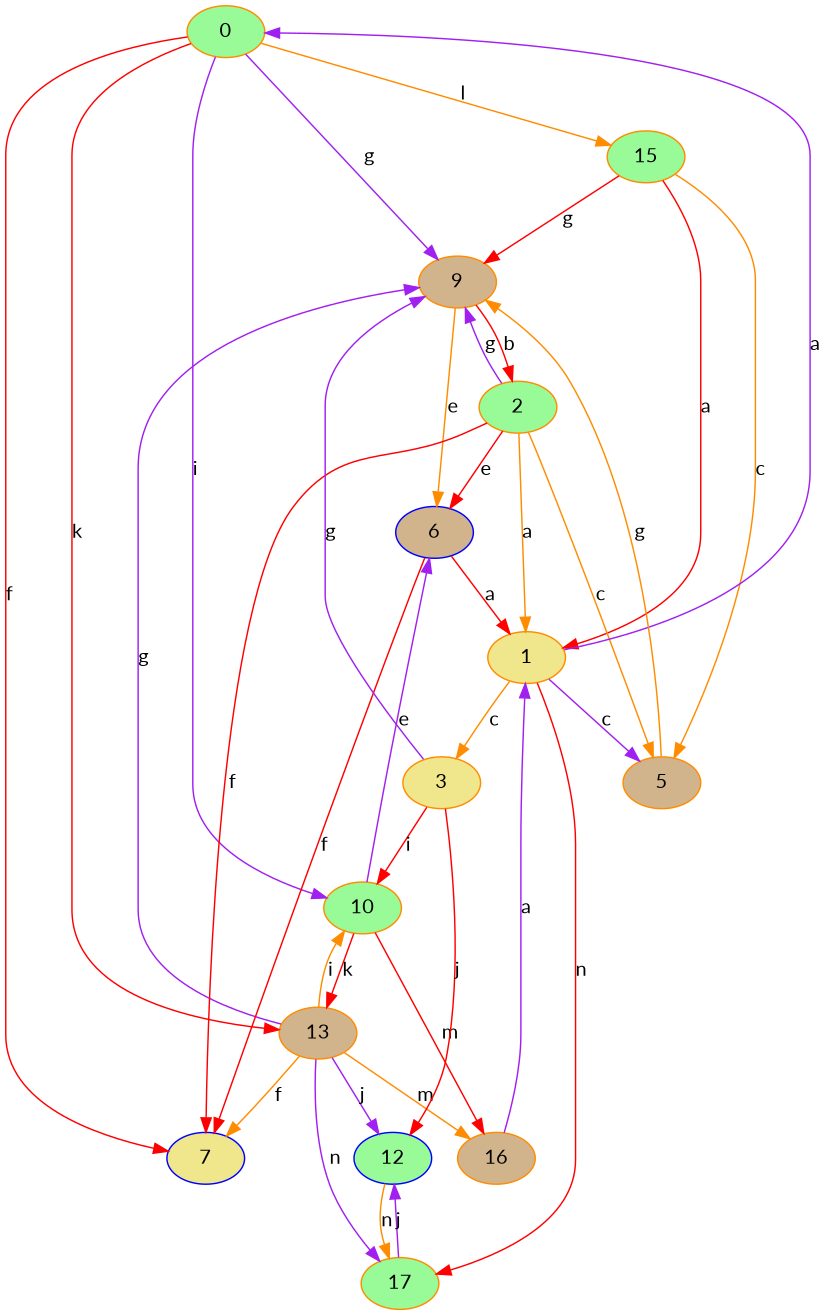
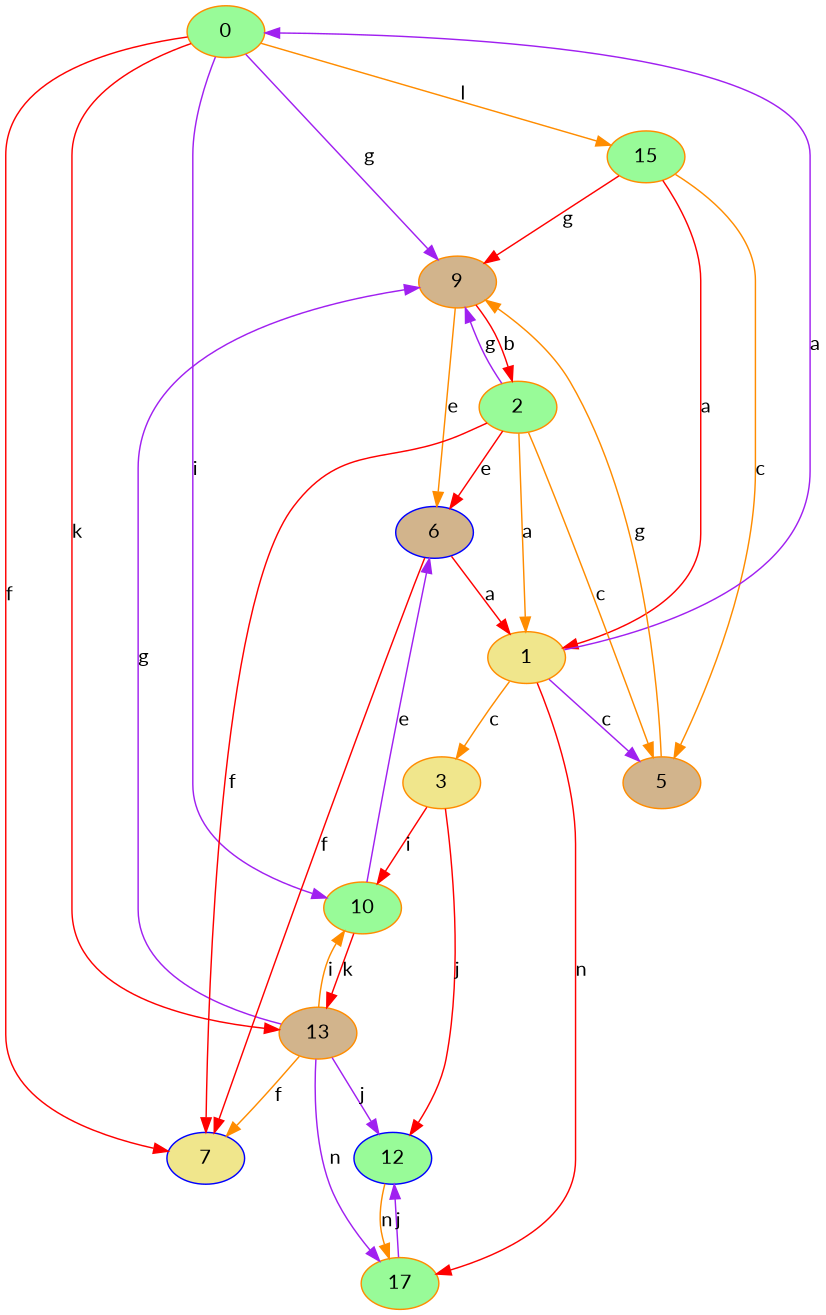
edge "3" -> "9": removed, label "g"
node "16": removed
